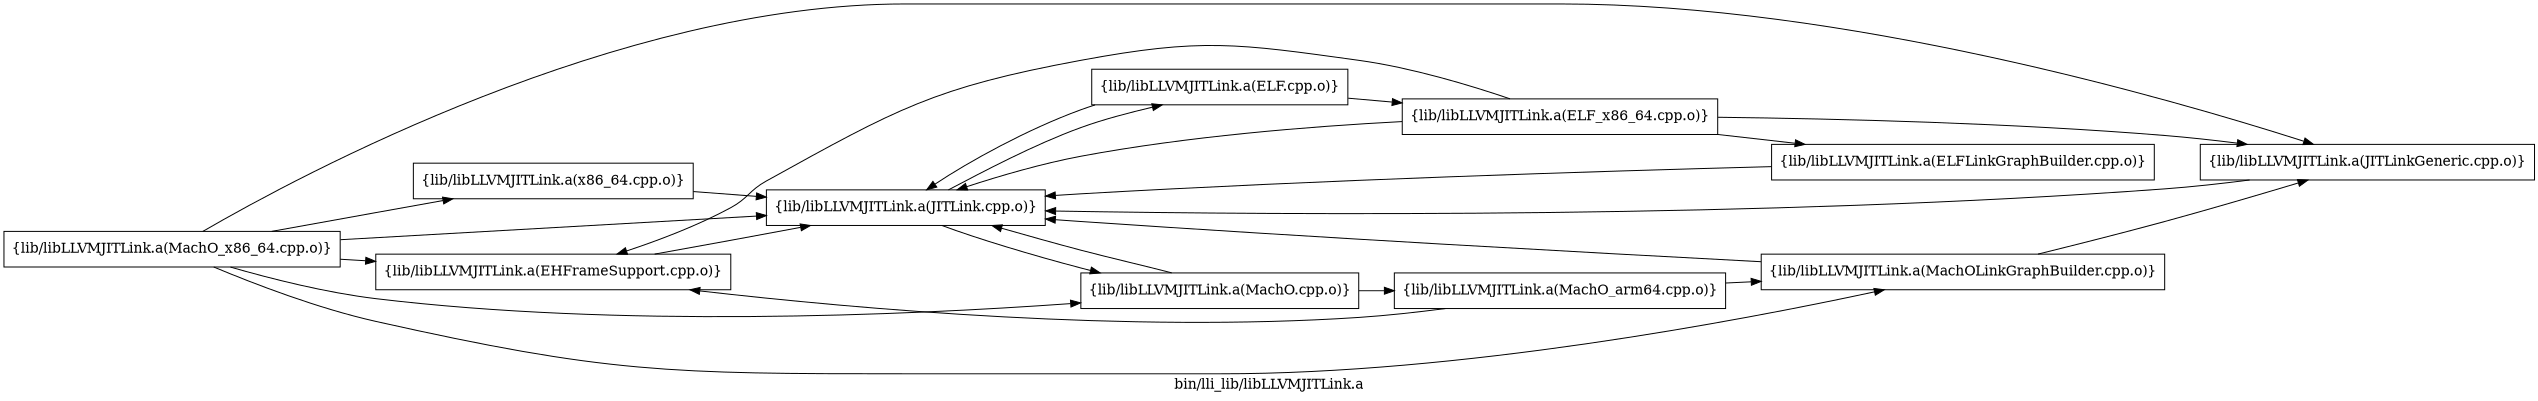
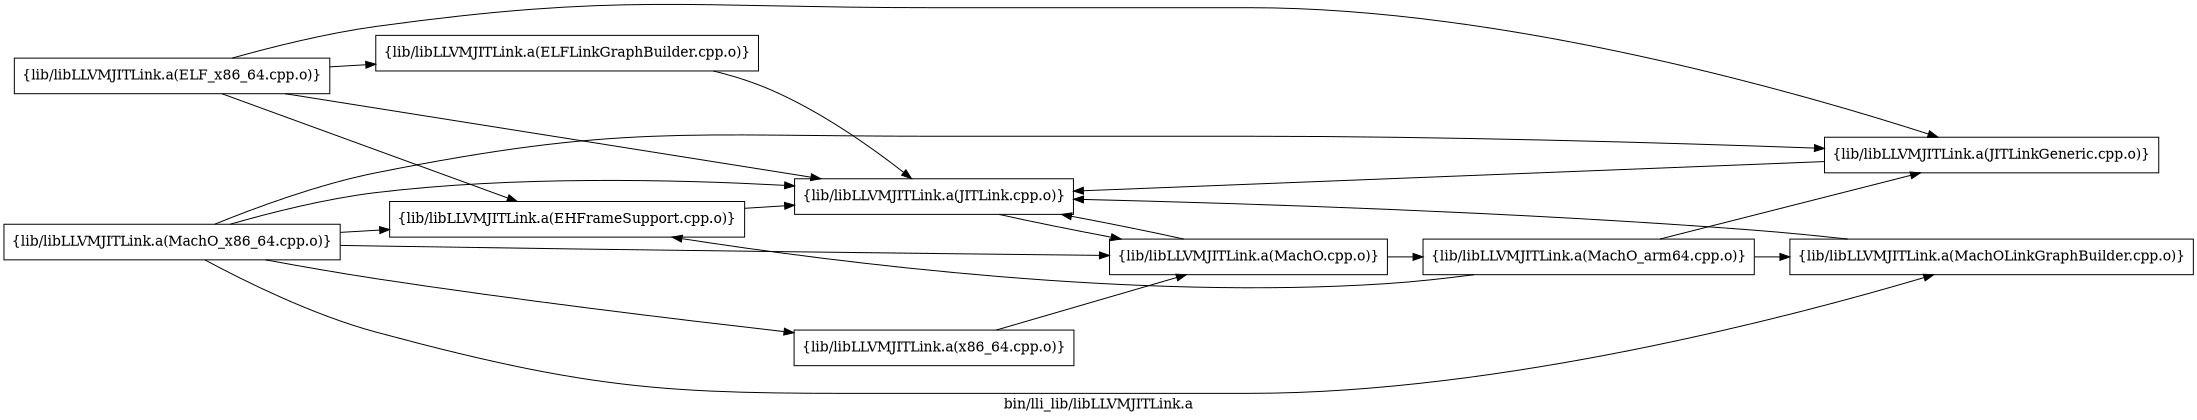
node "{lib/libLLVMJITLink.a(ELF.cpp.o)}": removed
edge "{lib/libLLVMJITLink.a(x86_64.cpp.o)}" -> "{lib/libLLVMJITLink.a(JITLink.cpp.o)}": now "{lib/libLLVMJITLink.a(x86_64.cpp.o)}" -> "{lib/libLLVMJITLink.a(MachO.cpp.o)}"
edge "{lib/libLLVMJITLink.a(MachOLinkGraphBuilder.cpp.o)}" -> "{lib/libLLVMJITLink.a(JITLinkGeneric.cpp.o)}": now "{lib/libLLVMJITLink.a(MachO_arm64.cpp.o)}" -> "{lib/libLLVMJITLink.a(JITLinkGeneric.cpp.o)}"
